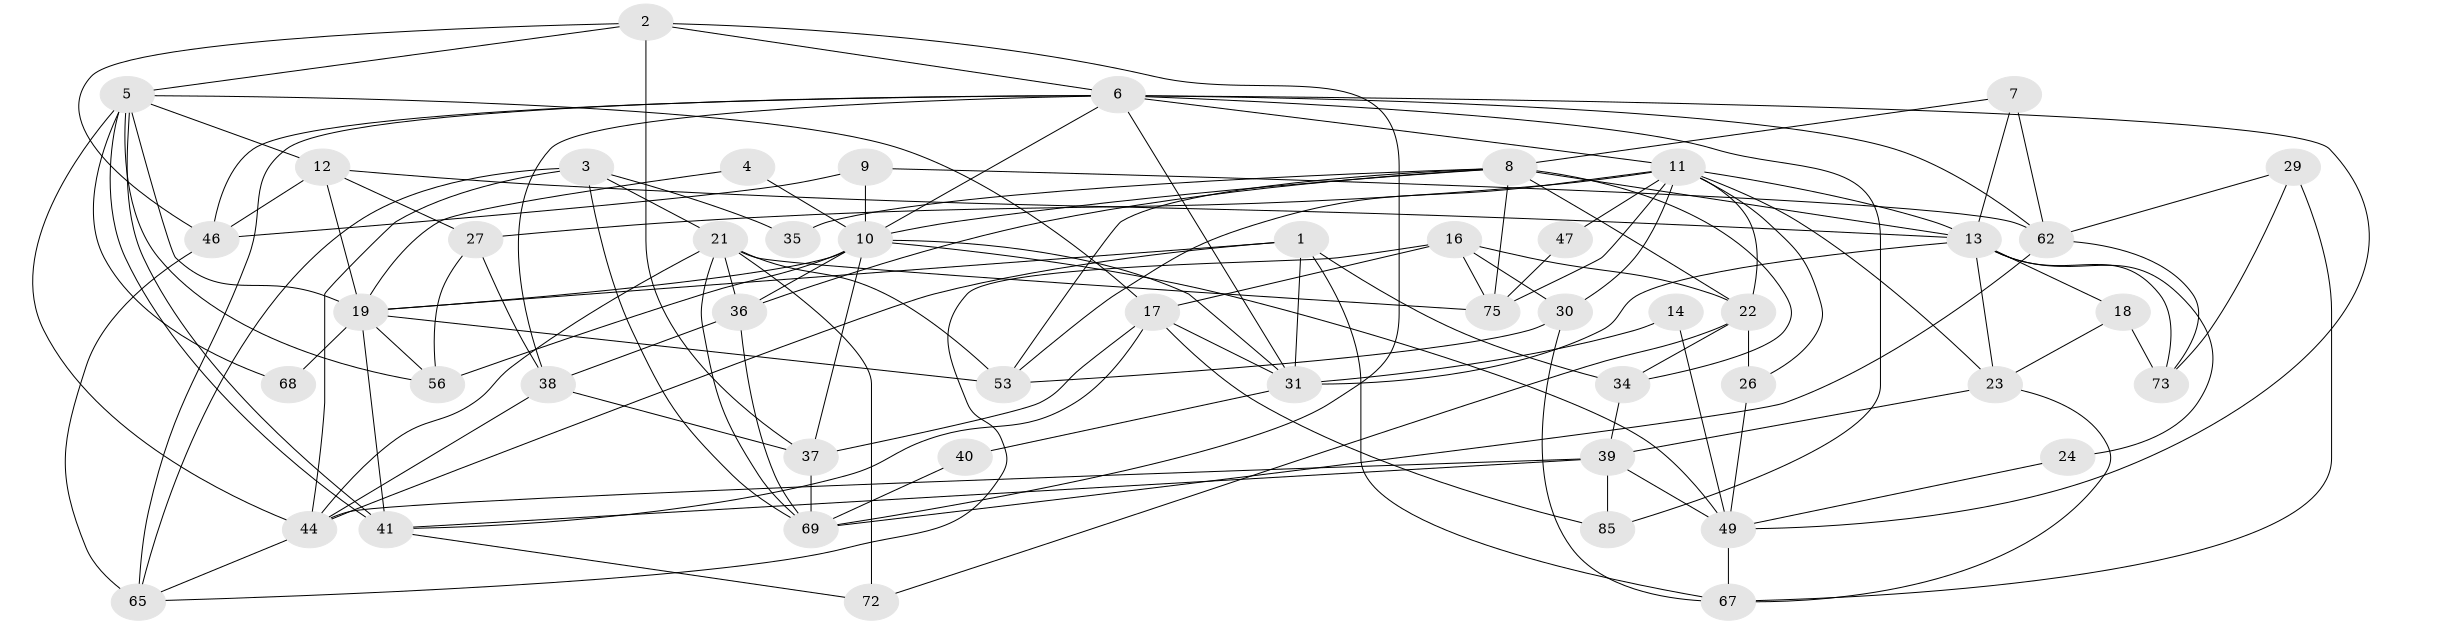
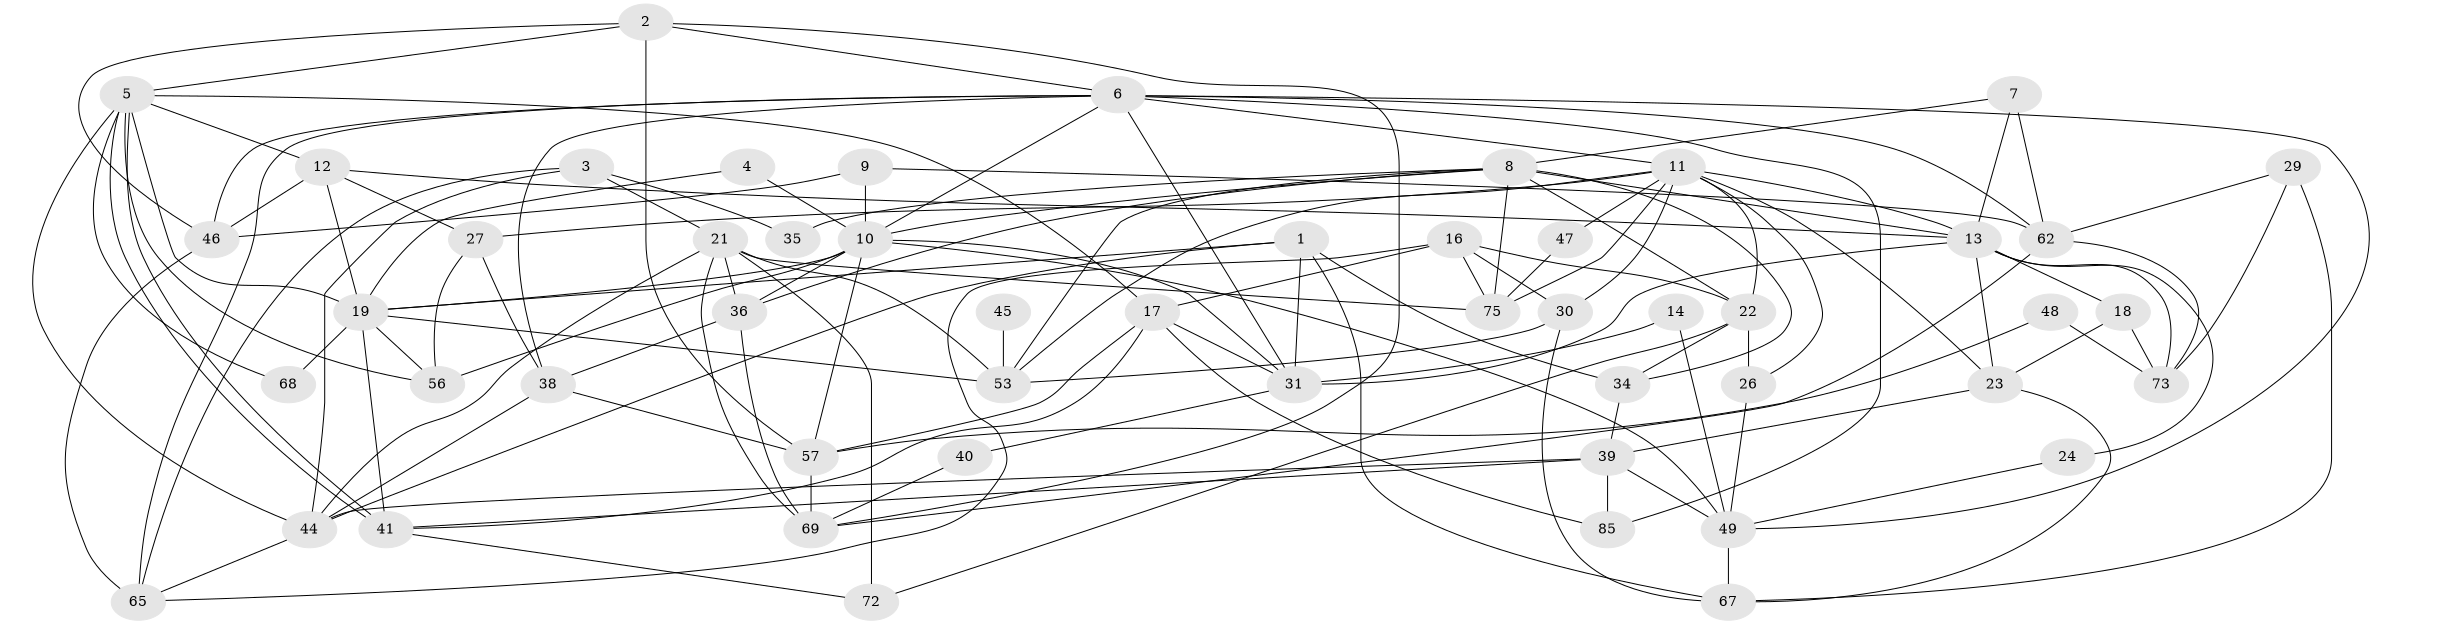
node "45": added
node "48": added
edge "3" -- "69": removed
node "37": label "37" -> "57"
